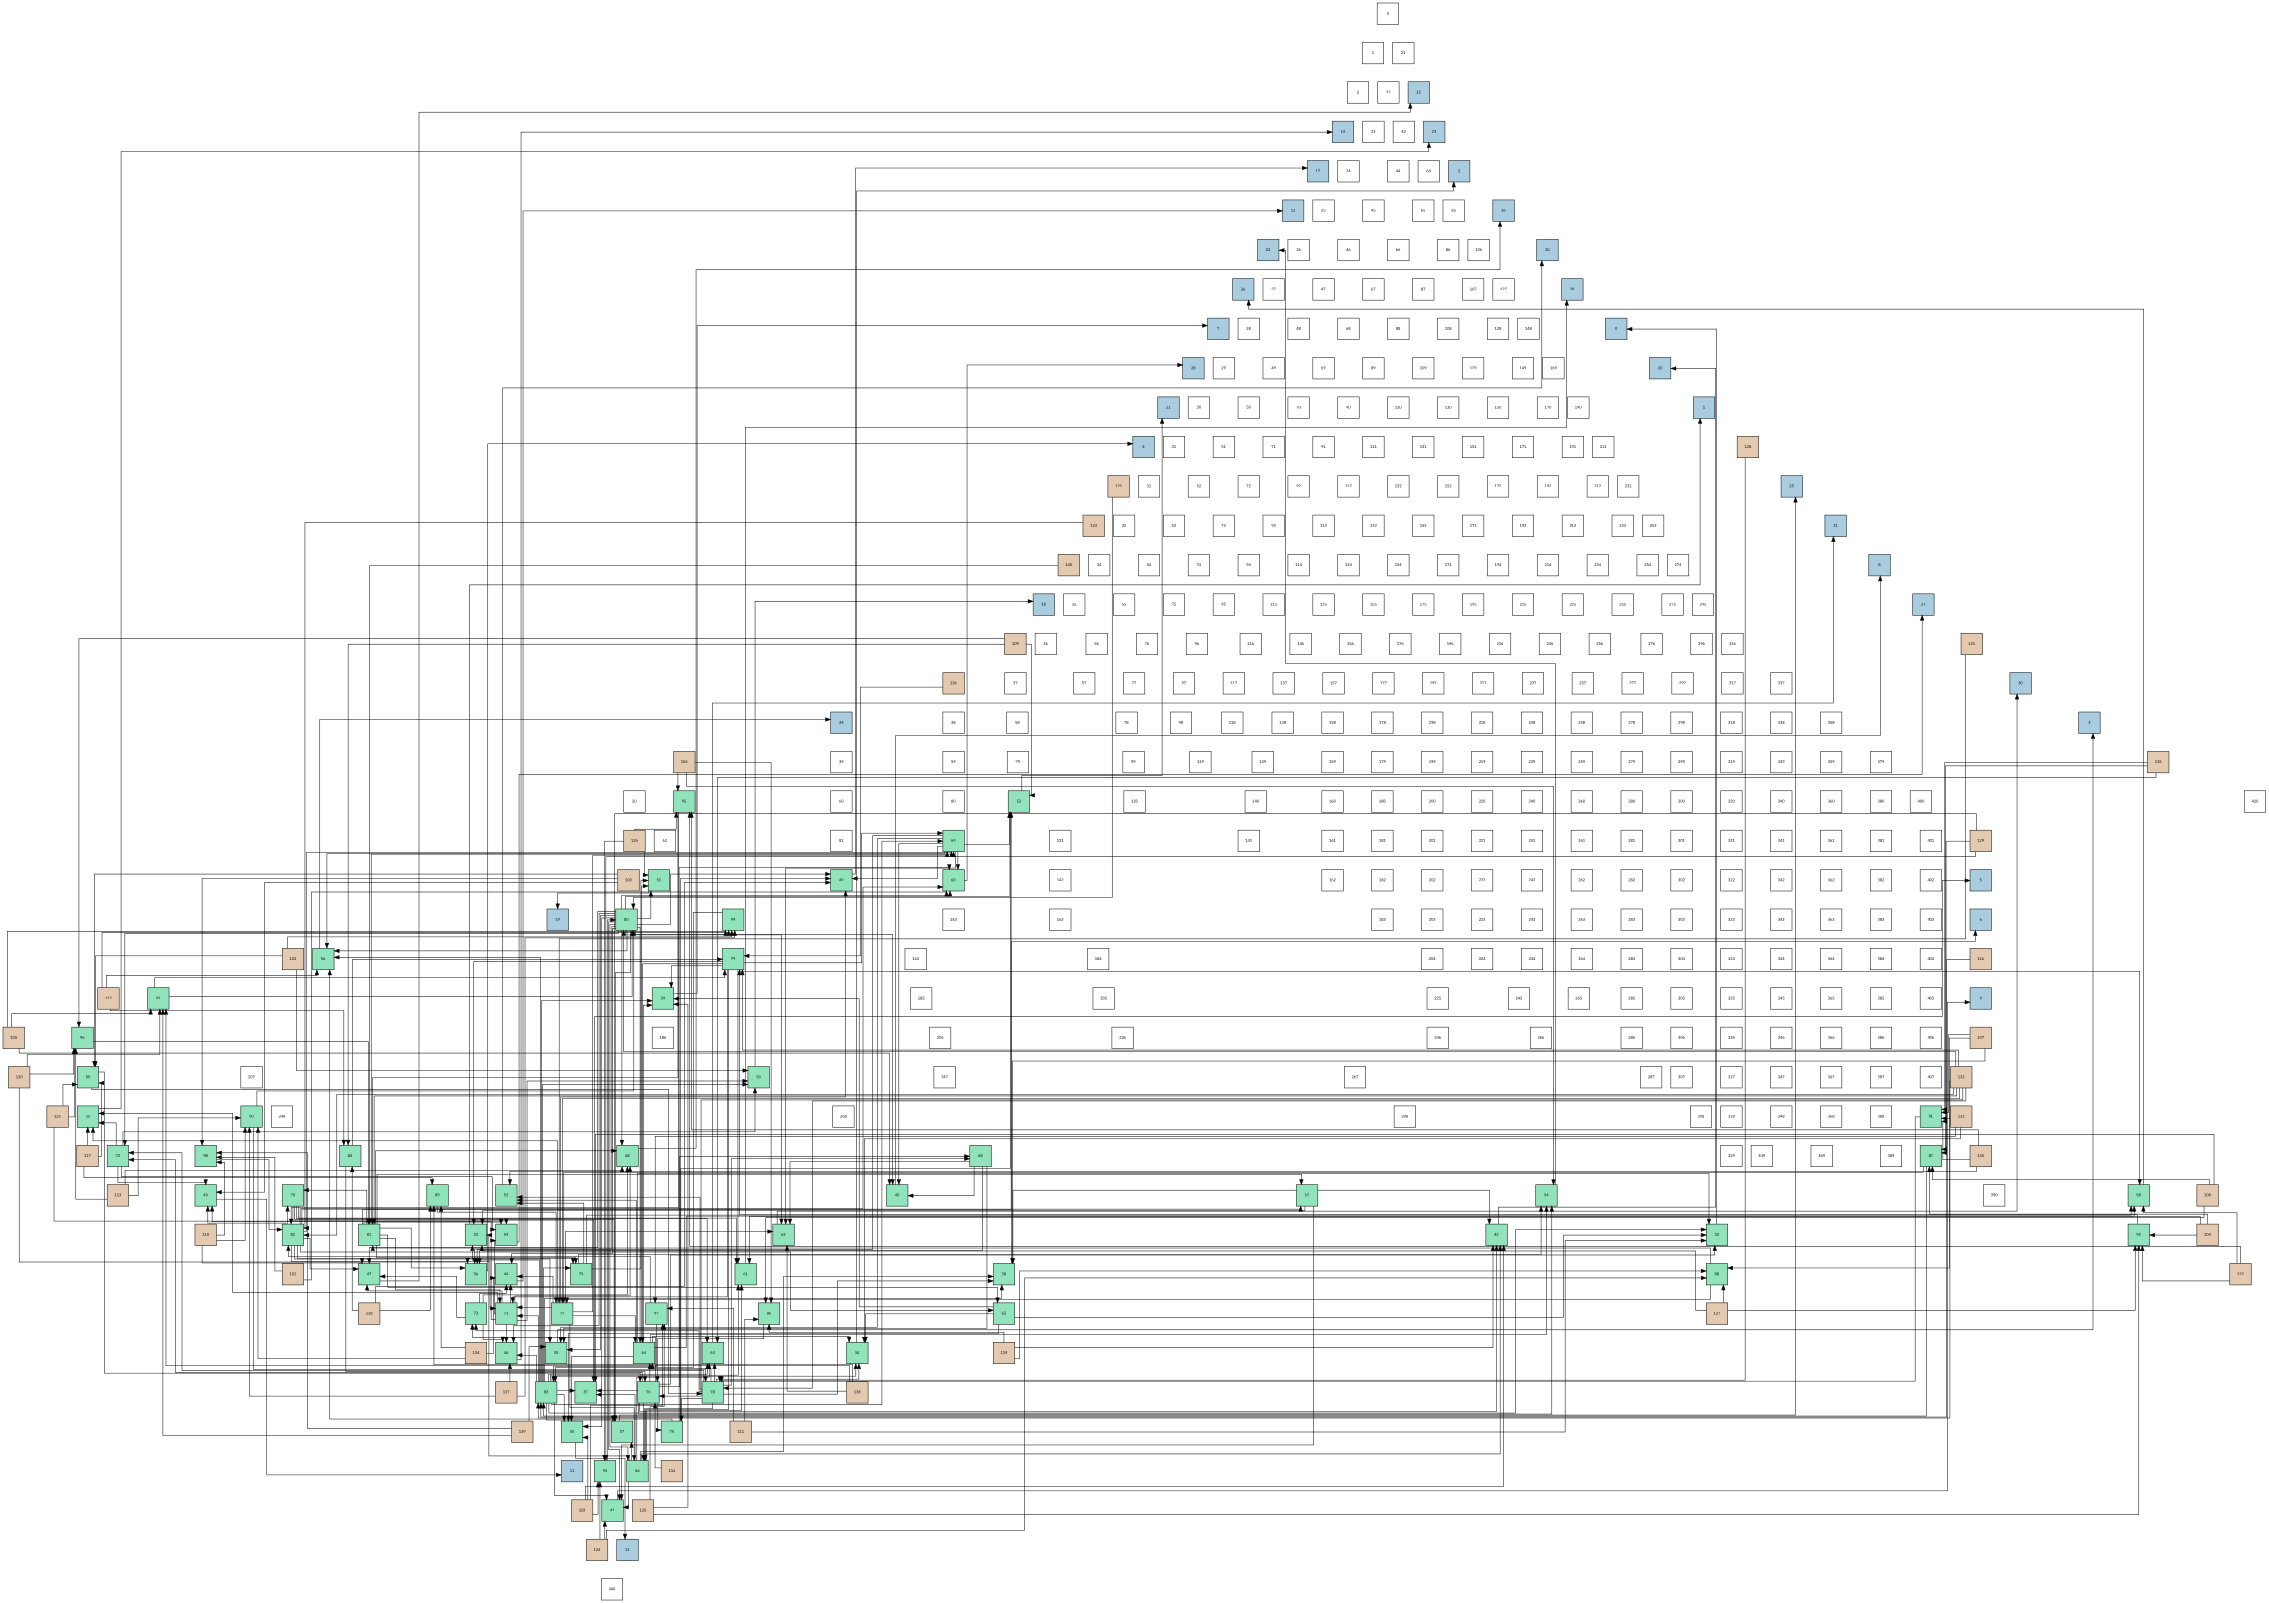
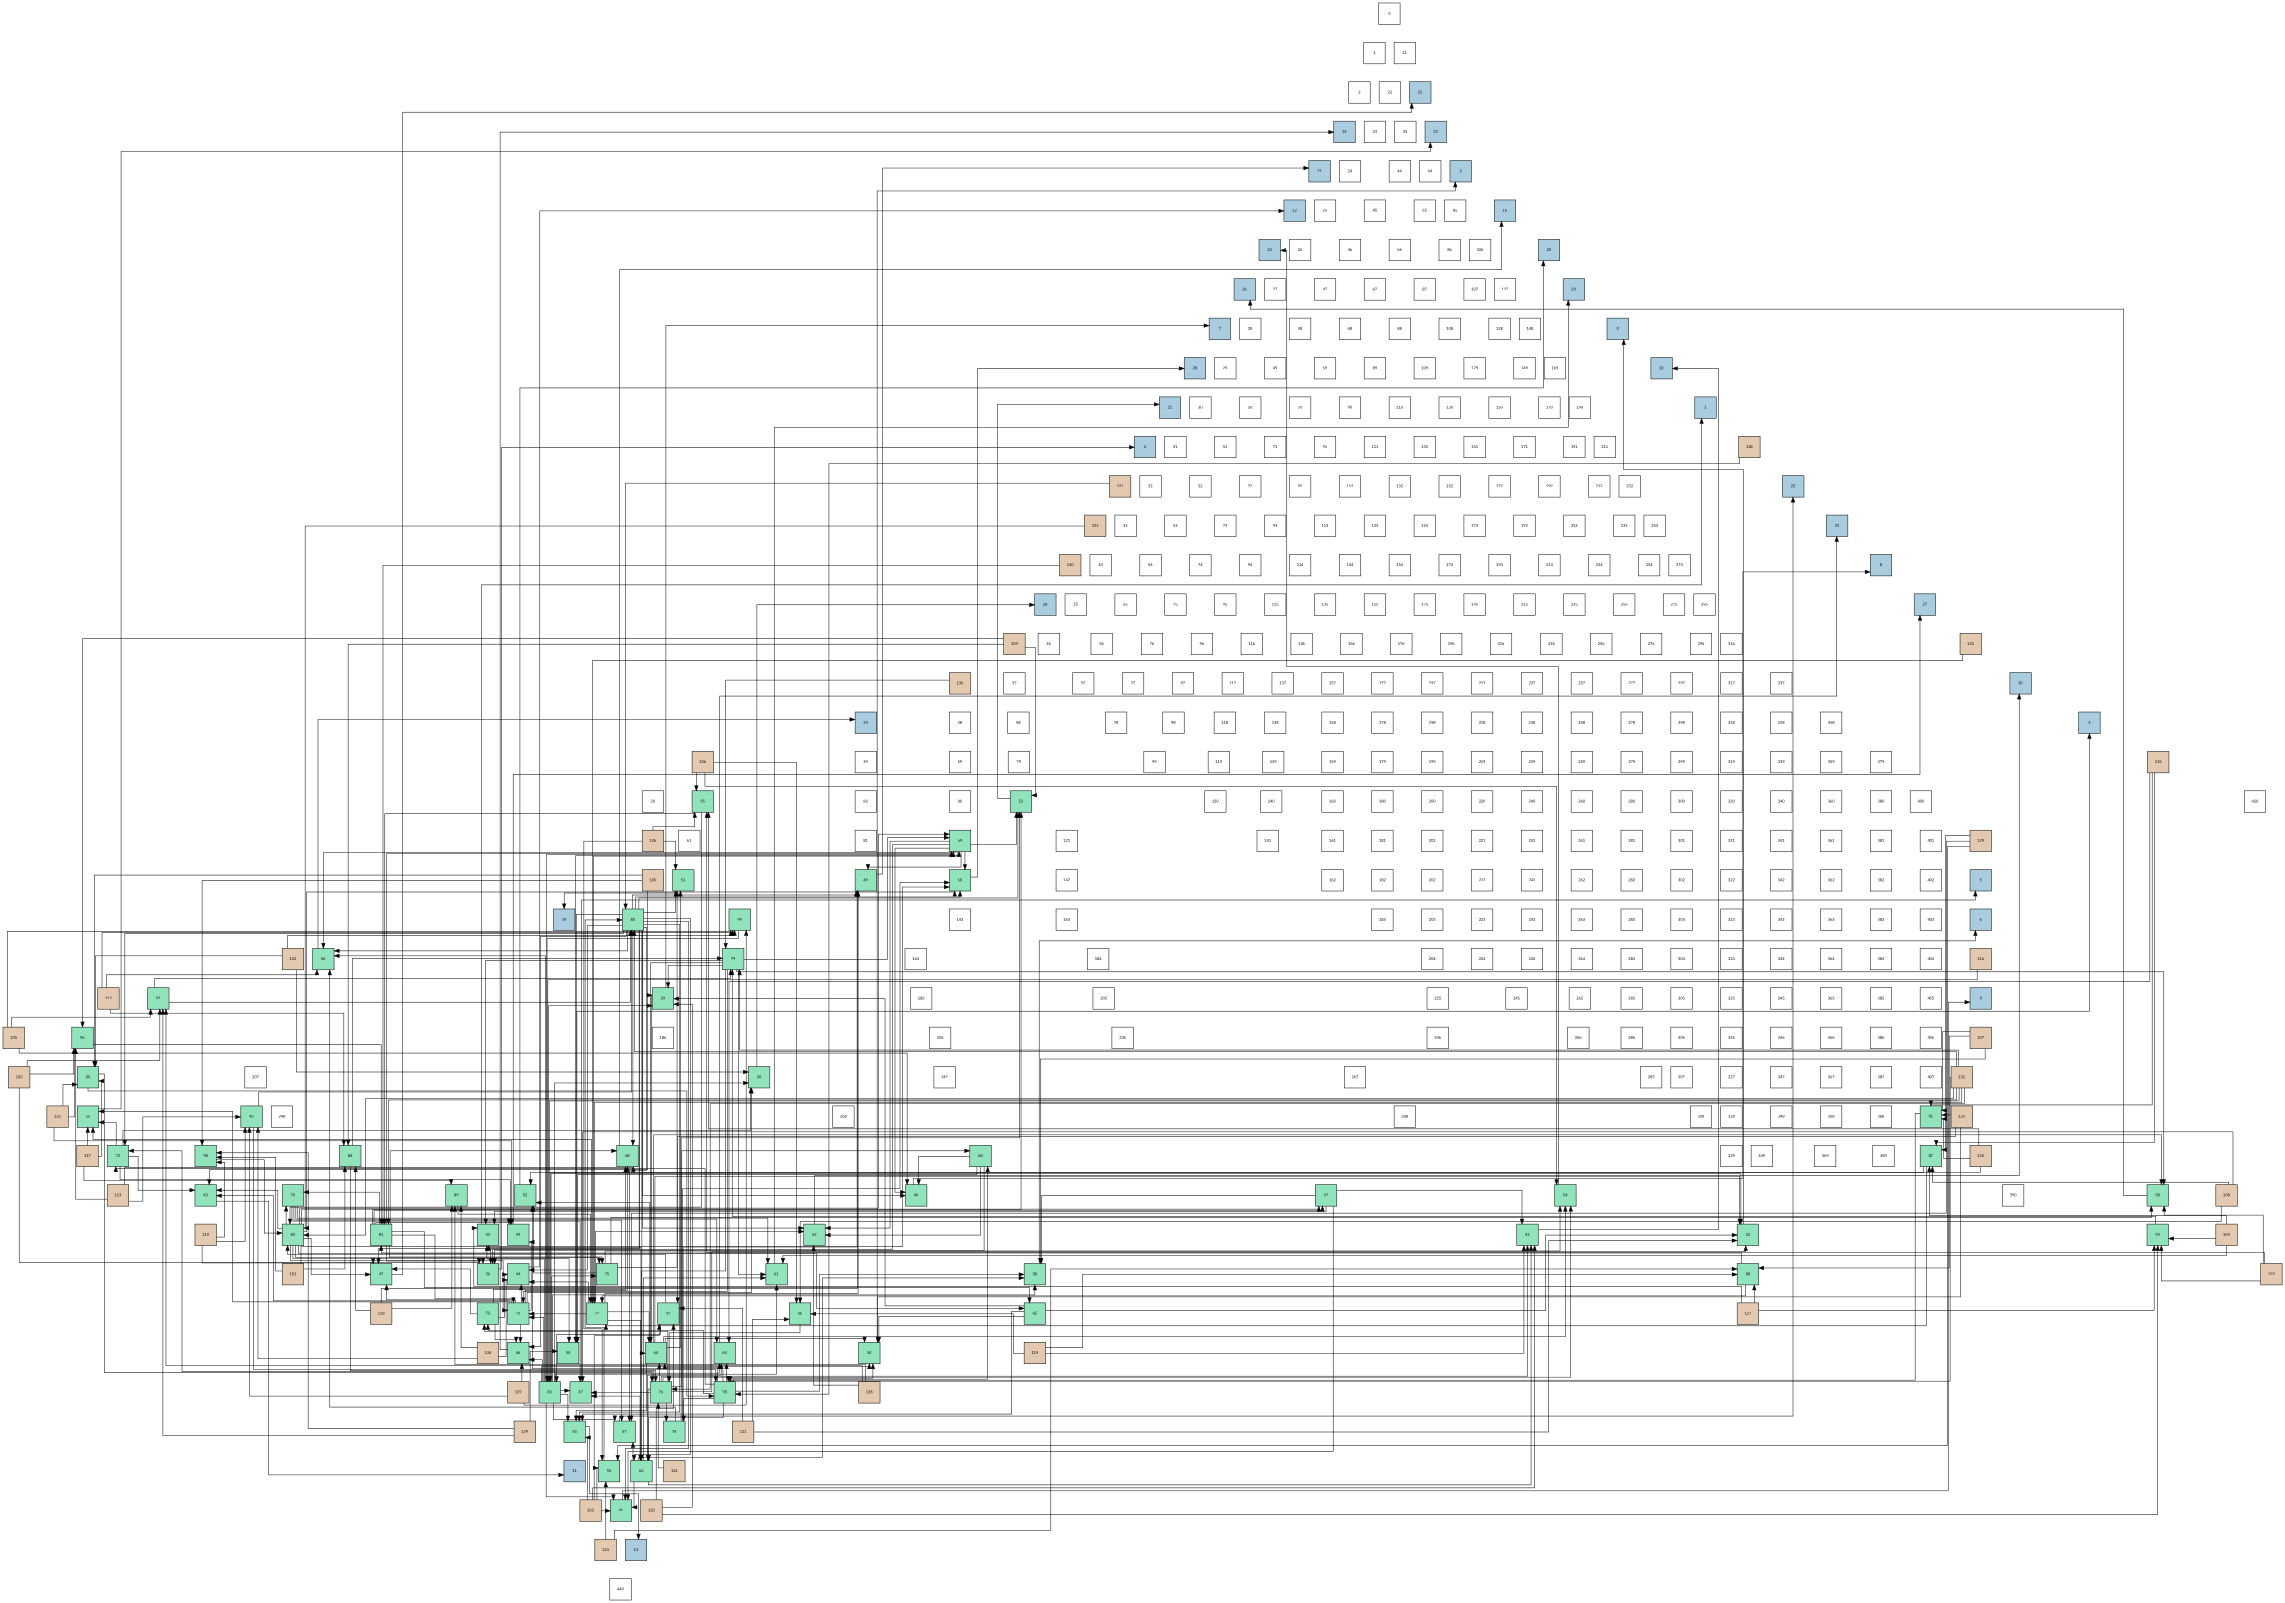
edge "101" -> "84": added
edge "124" -> "41": now "103" -> "41"
